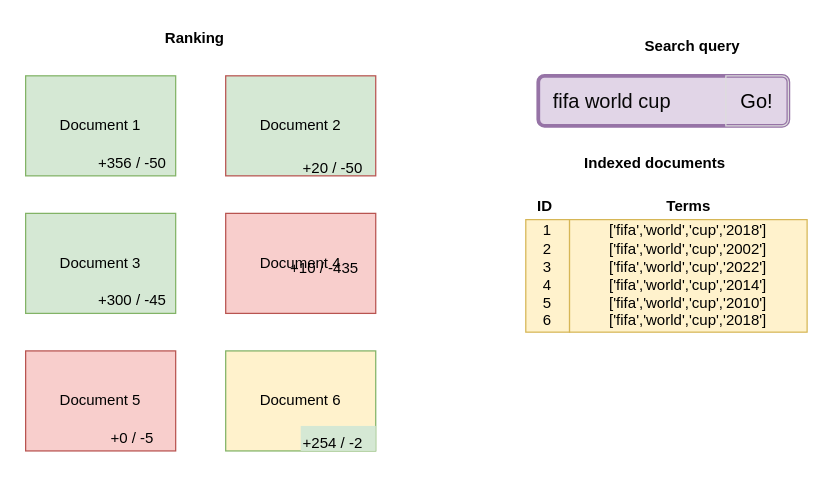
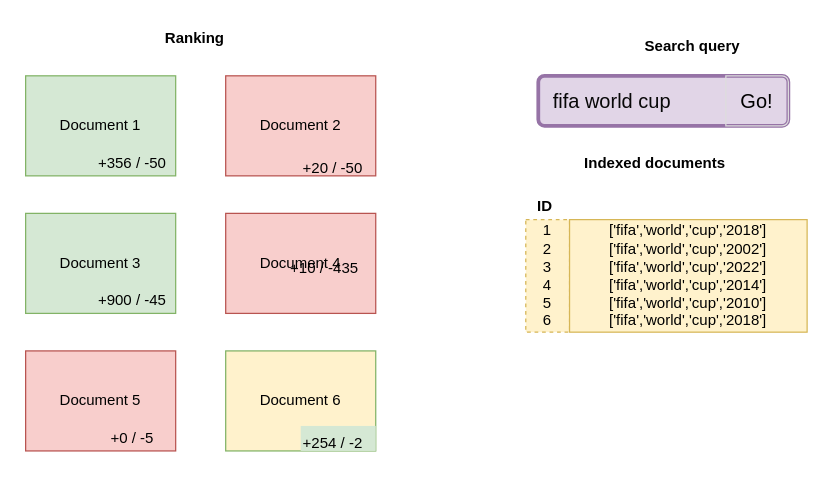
node "Document 2": fillcolor #d5e8d4 -> #f8cecc
node "Terms": removed
node "1 2 3 4 5 6": style solid -> dashed
node "+300 / -45": label "+300 / -45" -> "+900 / -45"
